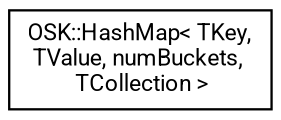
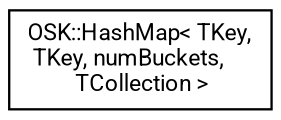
node "OSK::HashMap< TKey, TValue, numBuckets, TCollection >": label "OSK::HashMap< TKey, TValue, numBuckets, TCollection >" -> "OSK::HashMap< TKey, TKey, numBuckets, TCollection >"
